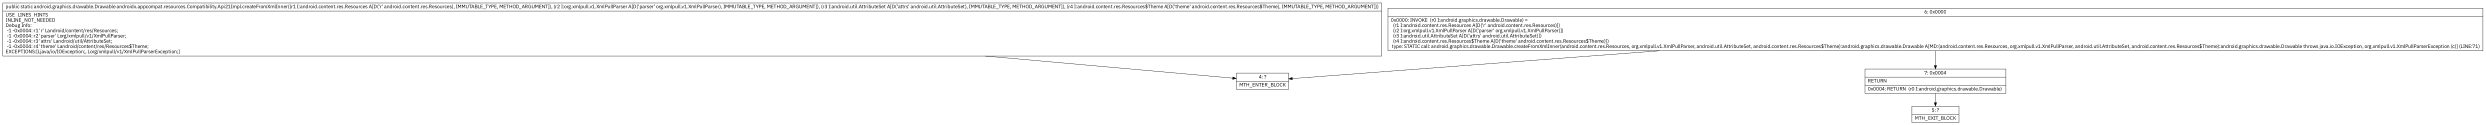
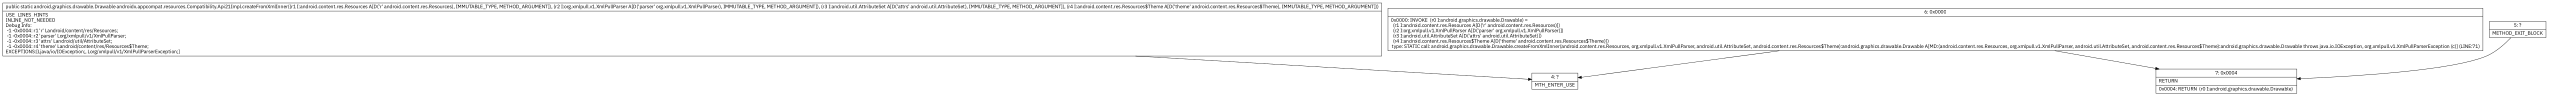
node "4: ?": text "MTH_ENTER_BLOCK" -> "MTH_ENTER_USE"
edge "7: 0x0004" -> "5: ?": reversed
node "5: ?": text "MTH_EXIT_BLOCK" -> "METHOD_EXIT_BLOCK"
